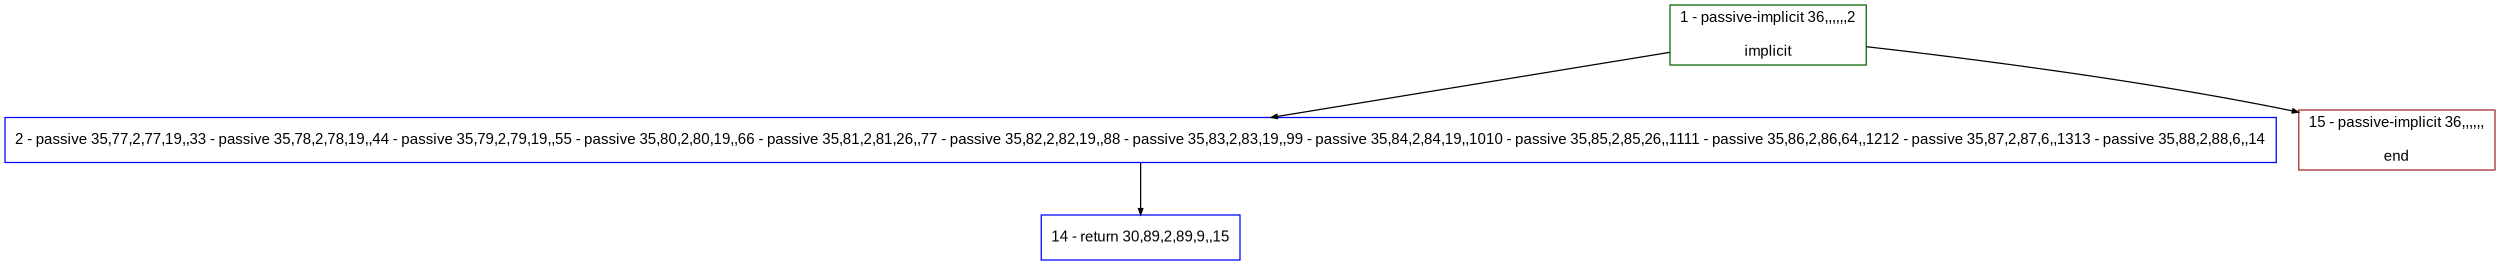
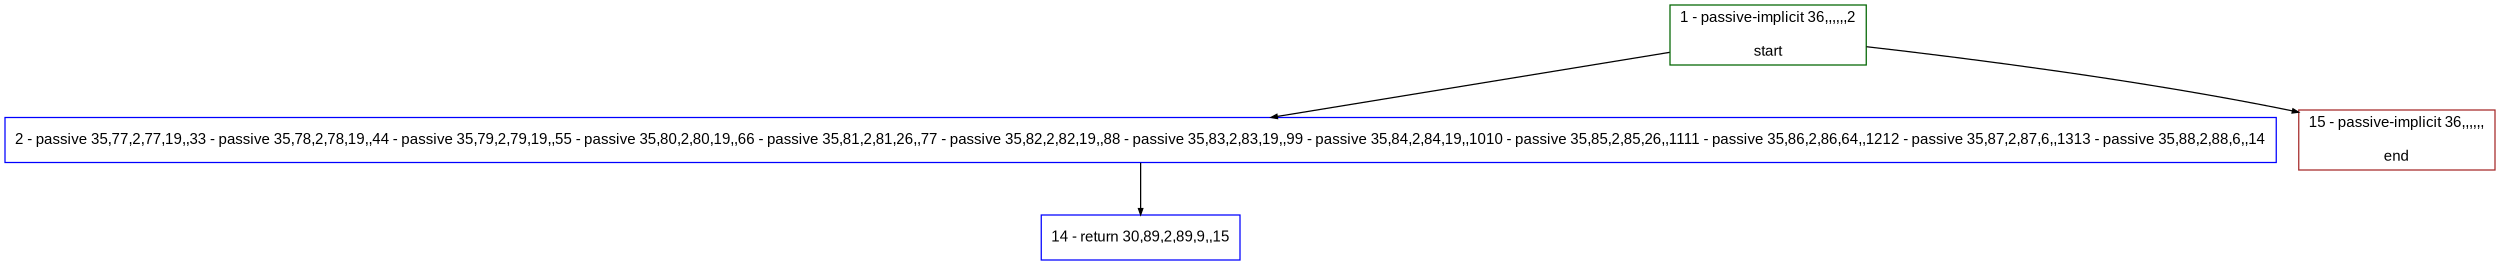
node "1 - passive-implicit 36,,,,,,2 implicit": label "1 - passive-implicit 36,,,,,,2 implicit" -> "1 - passive-implicit 36,,,,,,2 start"
